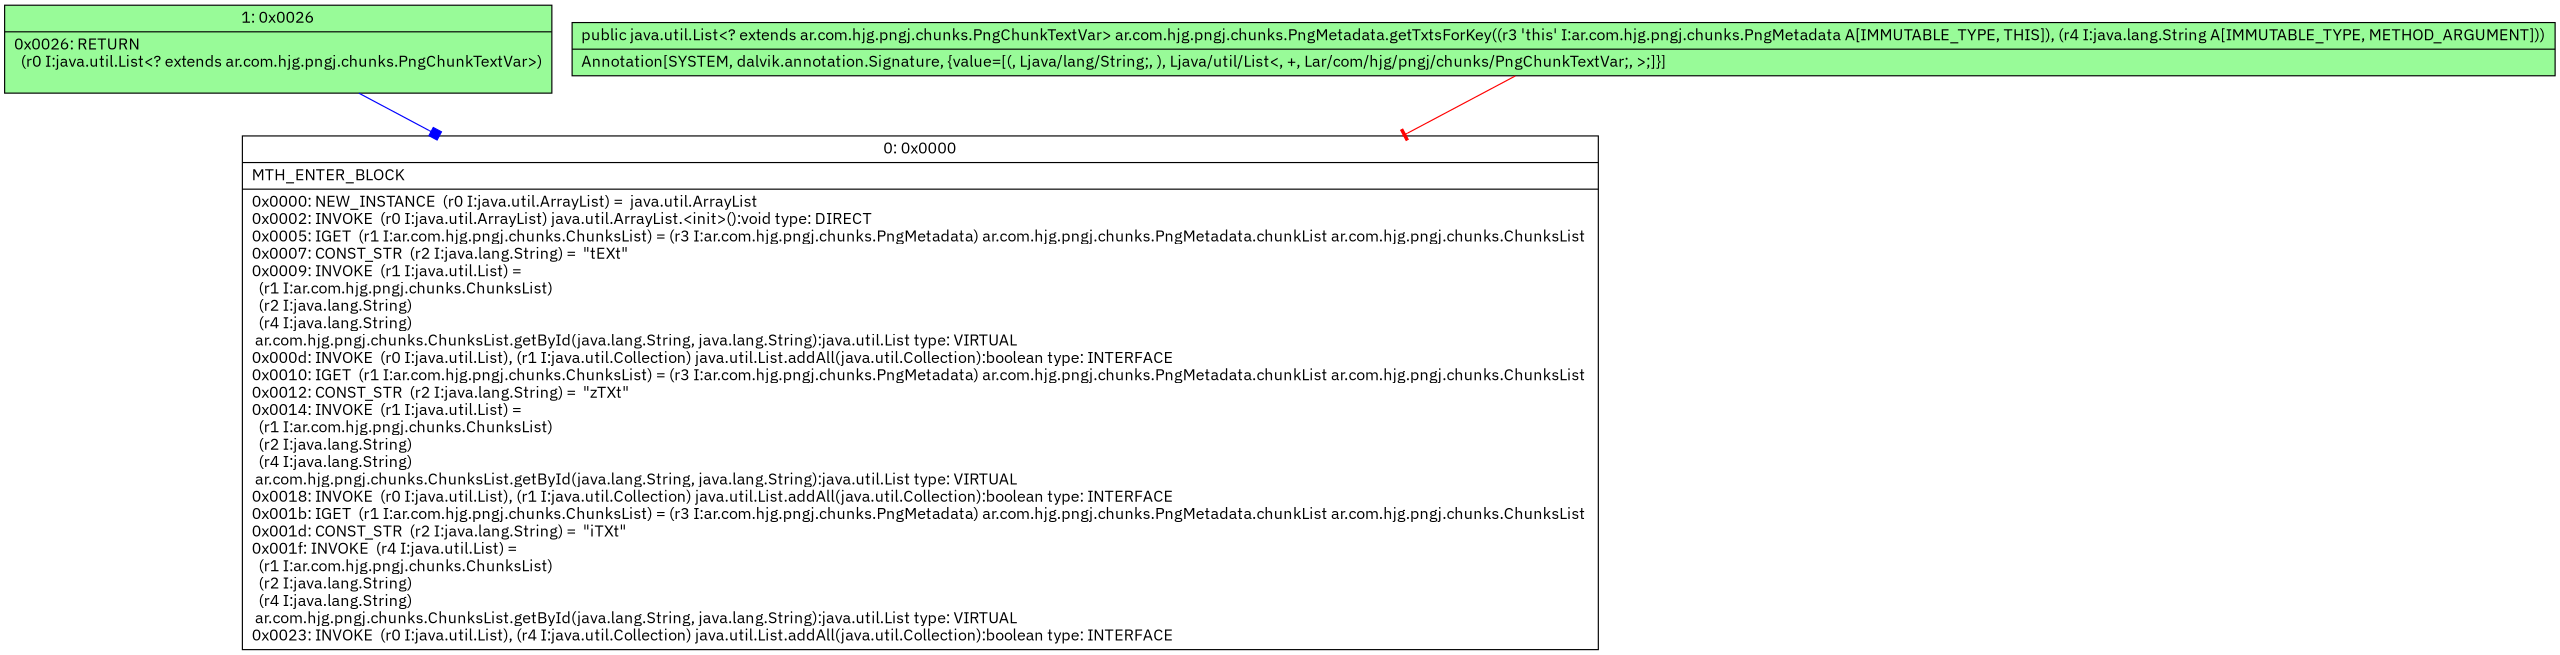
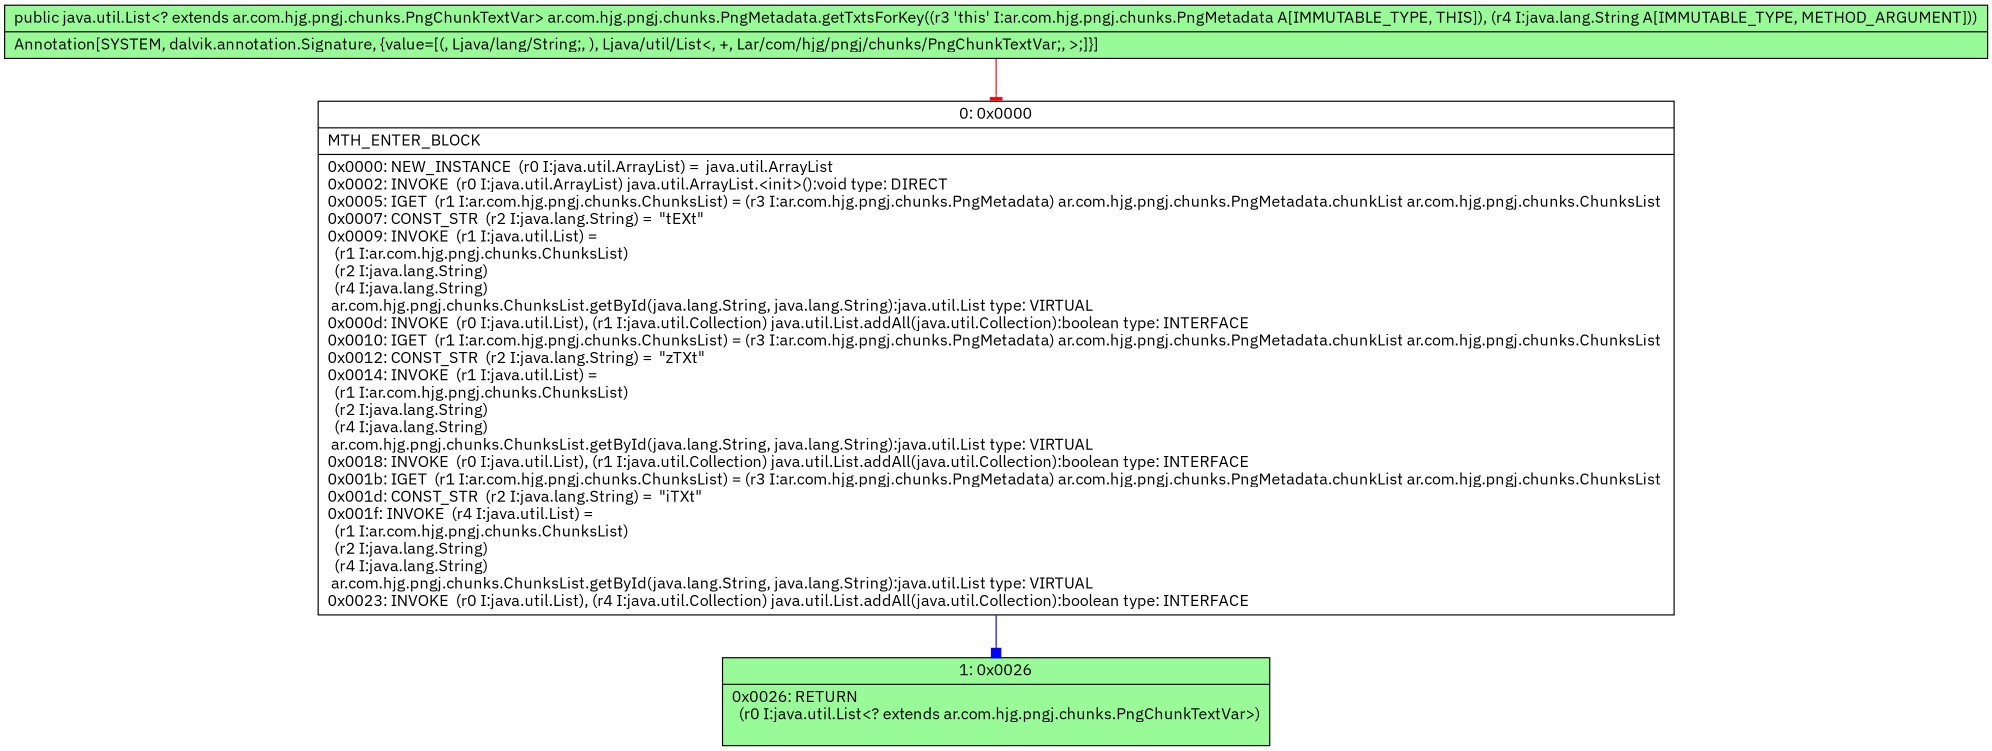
edge "1: 0x0026" -> "0: 0x0000": reversed
